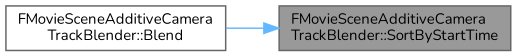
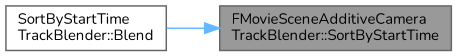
node "FMovieSceneAdditiveCamera TrackBlender::Blend": label "FMovieSceneAdditiveCamera TrackBlender::Blend" -> "SortByStartTime TrackBlender::Blend"
